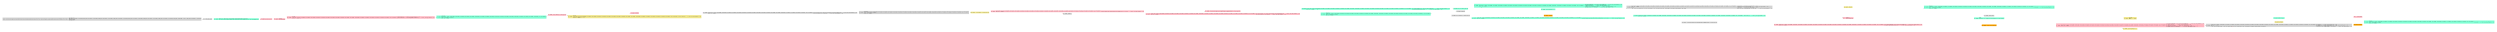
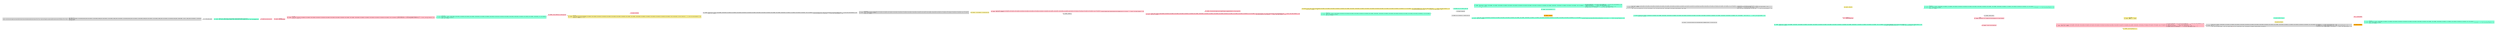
node "57: 0x0040": fillcolor aquamarine -> khaki
node "76: 0x00dd": fillcolor aquamarine -> lightpink
node "68: 0x009c": fillcolor lightpink -> aquamarine
node "69: 0x00a8": fillcolor orange -> lightpink
